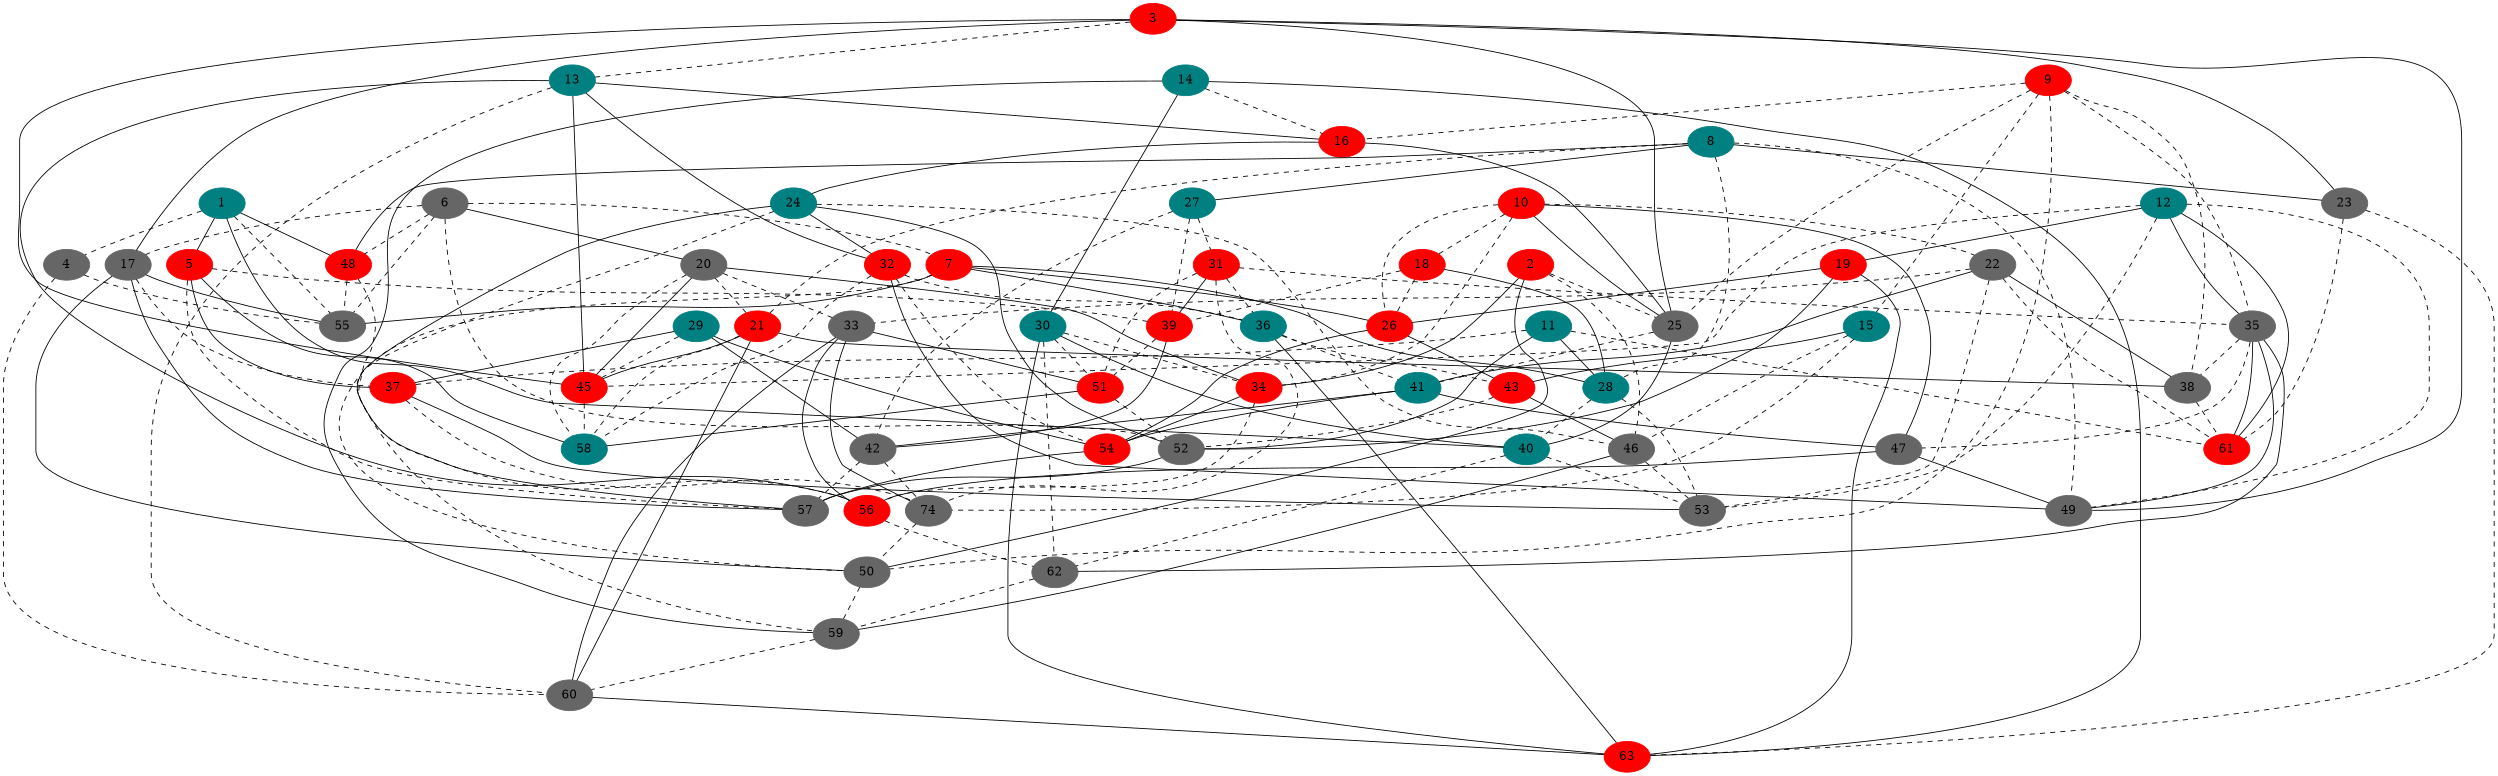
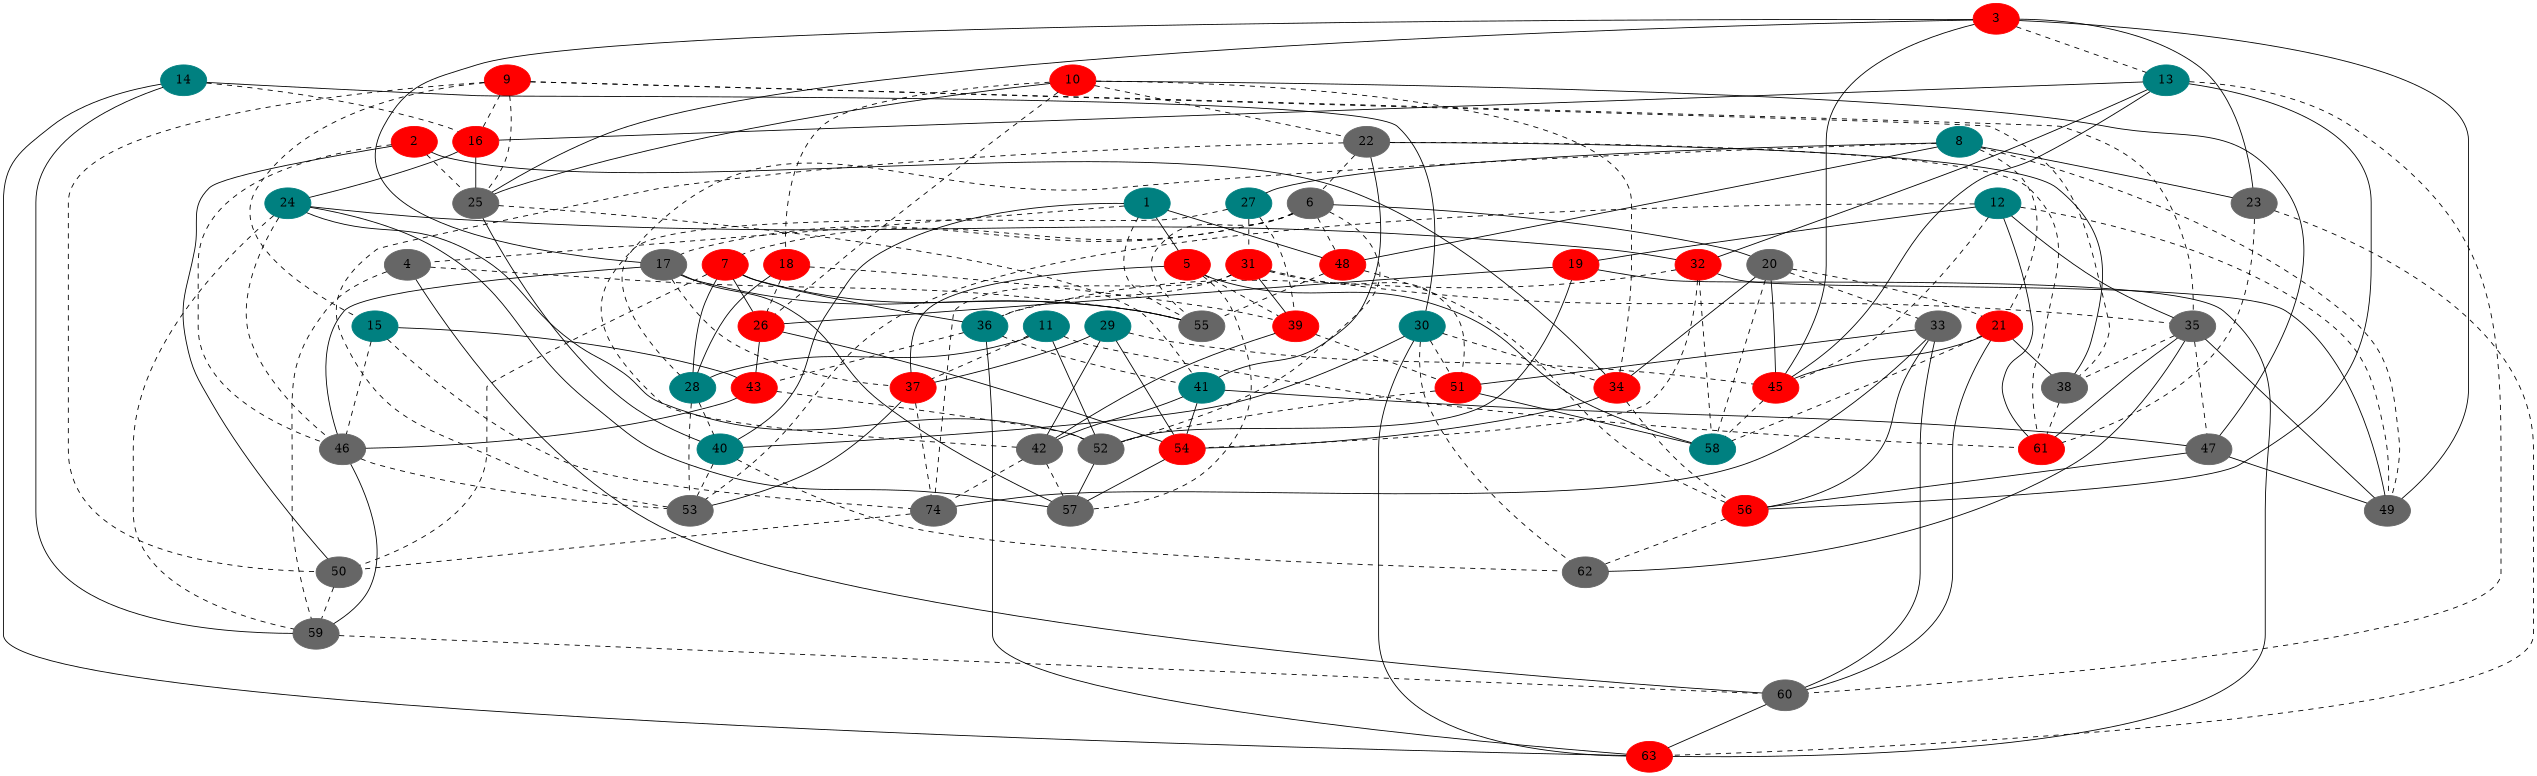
edge "22" -- "33": now "22" -- "6"
edge "17" -- "50": now "17" -- "46"
edge "62" -- "59": now "4" -- "59"
edge "4" -- "60": style dashed -> solid
